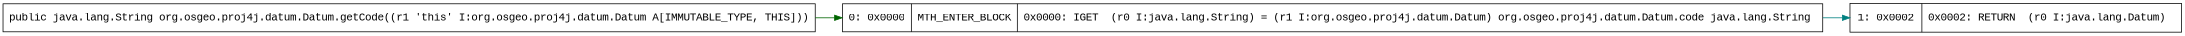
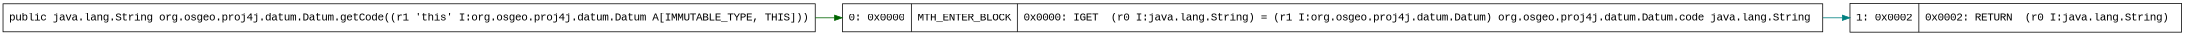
node "1: 0x0002": text "0x0002: RETURN  (r0 I:java.lang.Datum)" -> "0x0002: RETURN  (r0 I:java.lang.String)"
